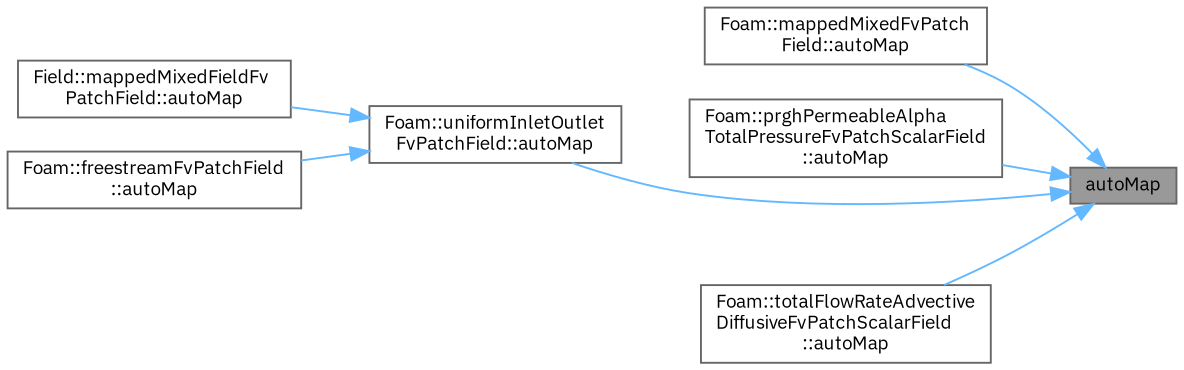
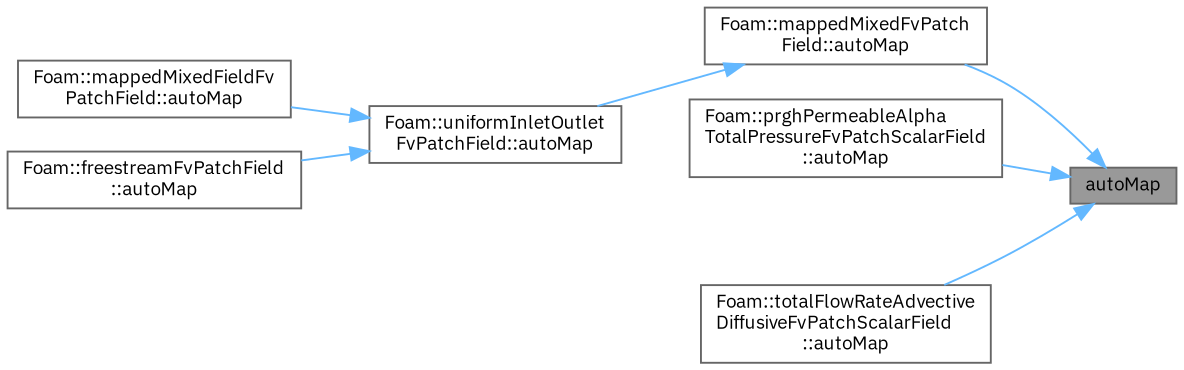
node "Field::mappedMixedFieldFv PatchField::autoMap": label "Field::mappedMixedFieldFv PatchField::autoMap" -> "Foam::mappedMixedFieldFv PatchField::autoMap"
edge "Foam::uniformInletOutlet FvPatchField::autoMap" -> "autoMap": now "Foam::uniformInletOutlet FvPatchField::autoMap" -> "Foam::mappedMixedFvPatch Field::autoMap"
